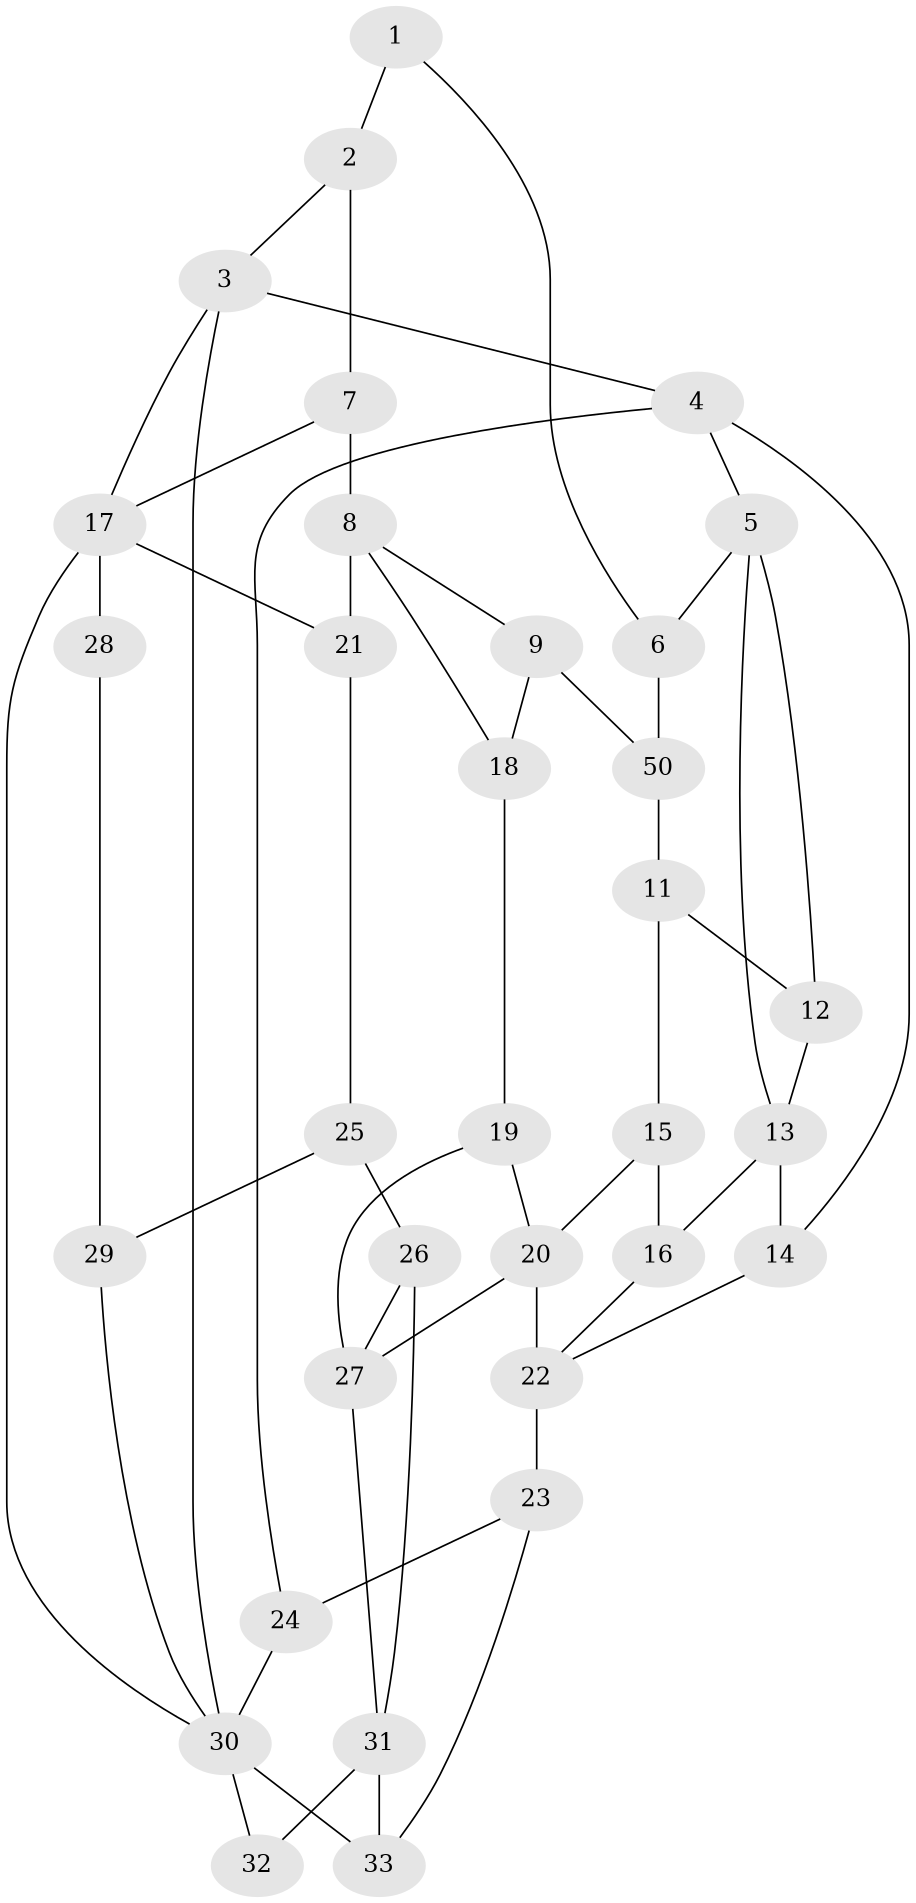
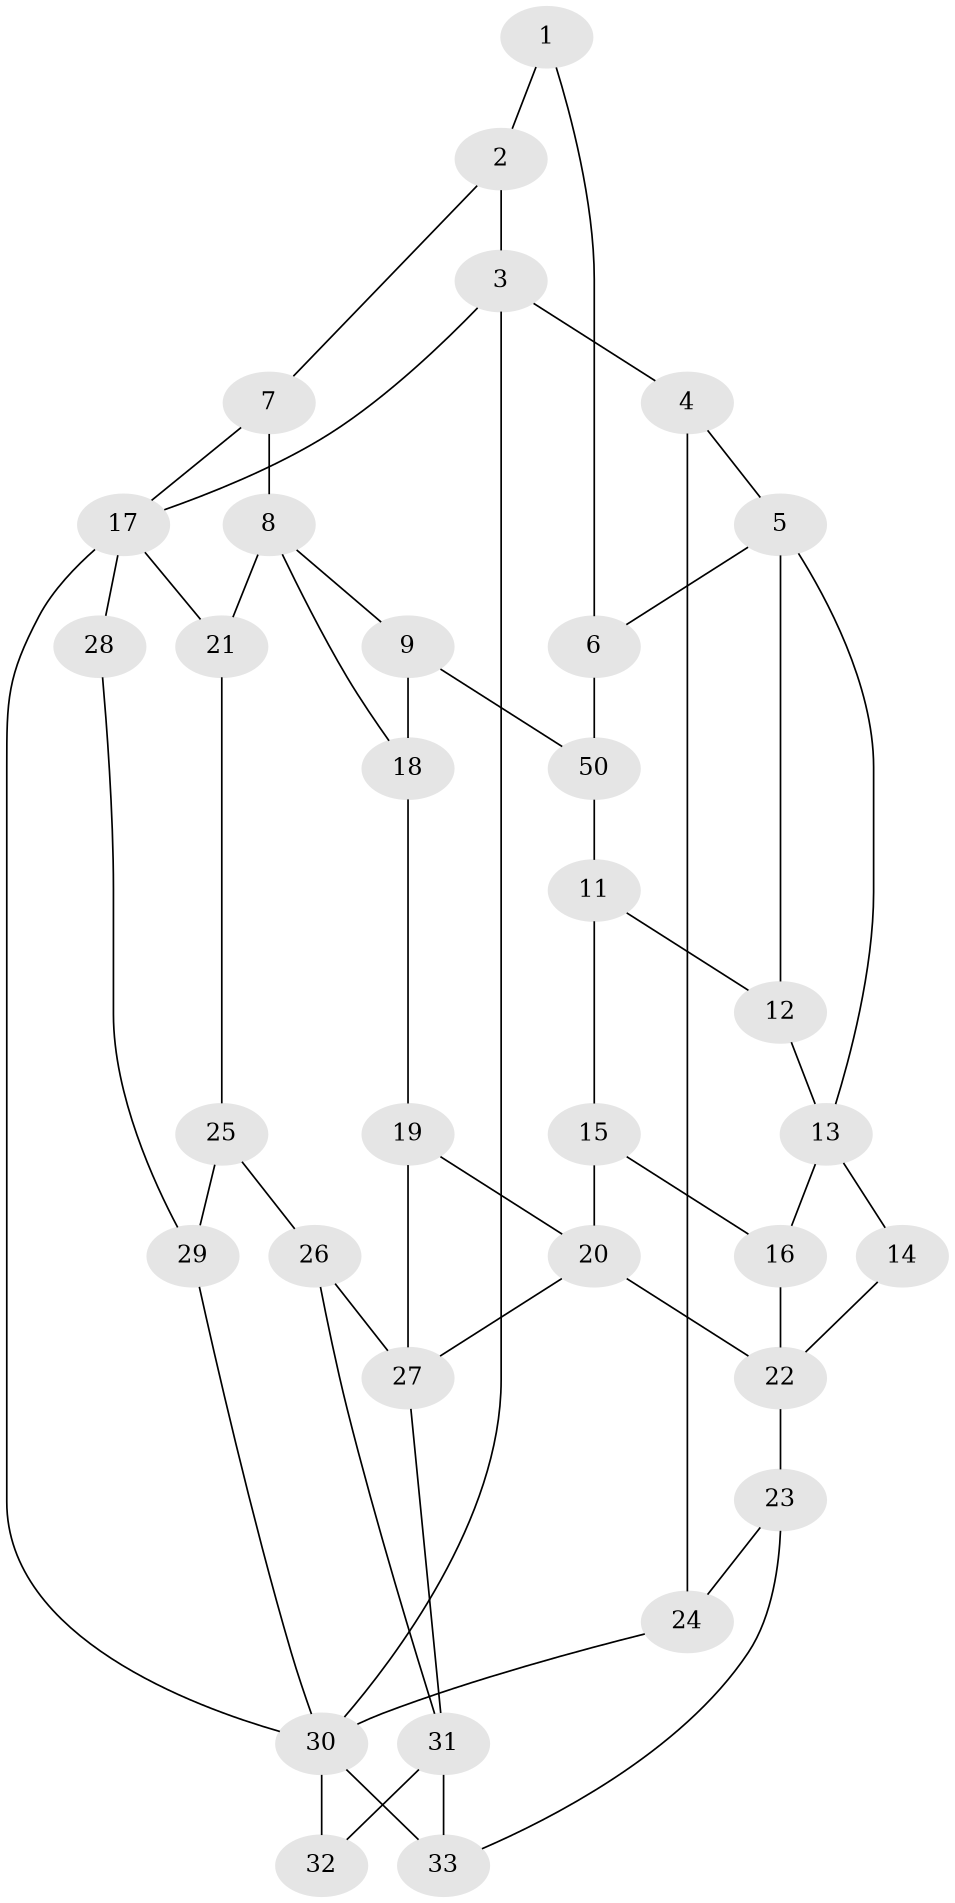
edge "4" -- "14": removed
